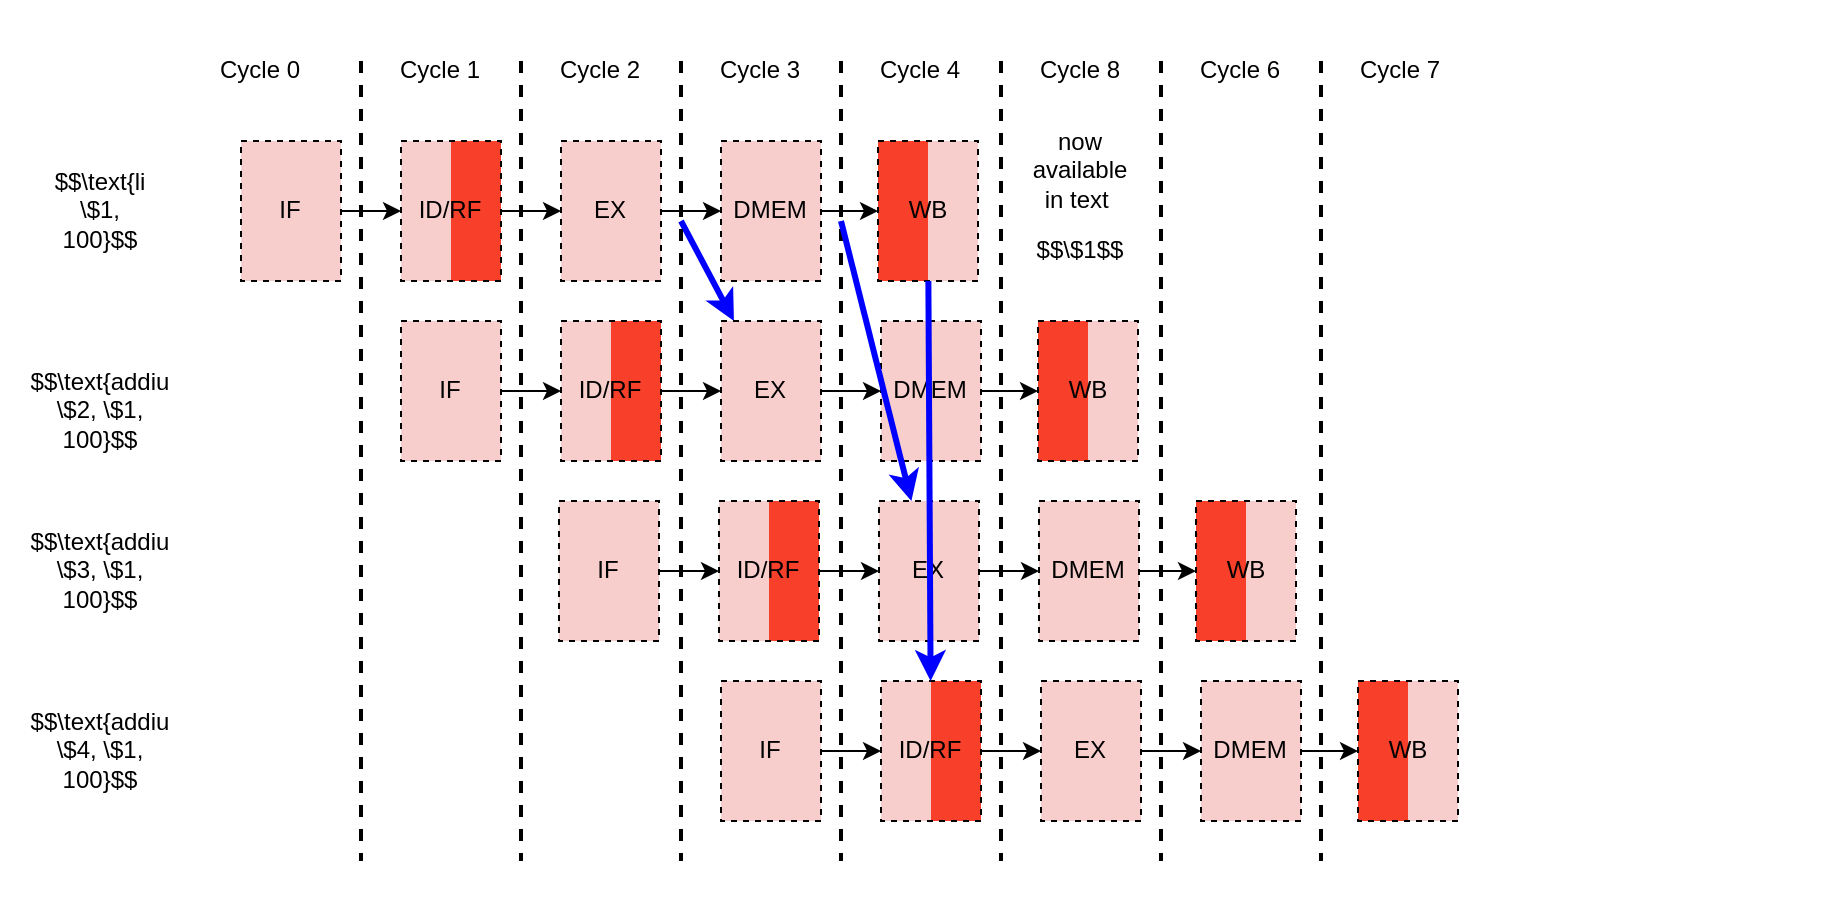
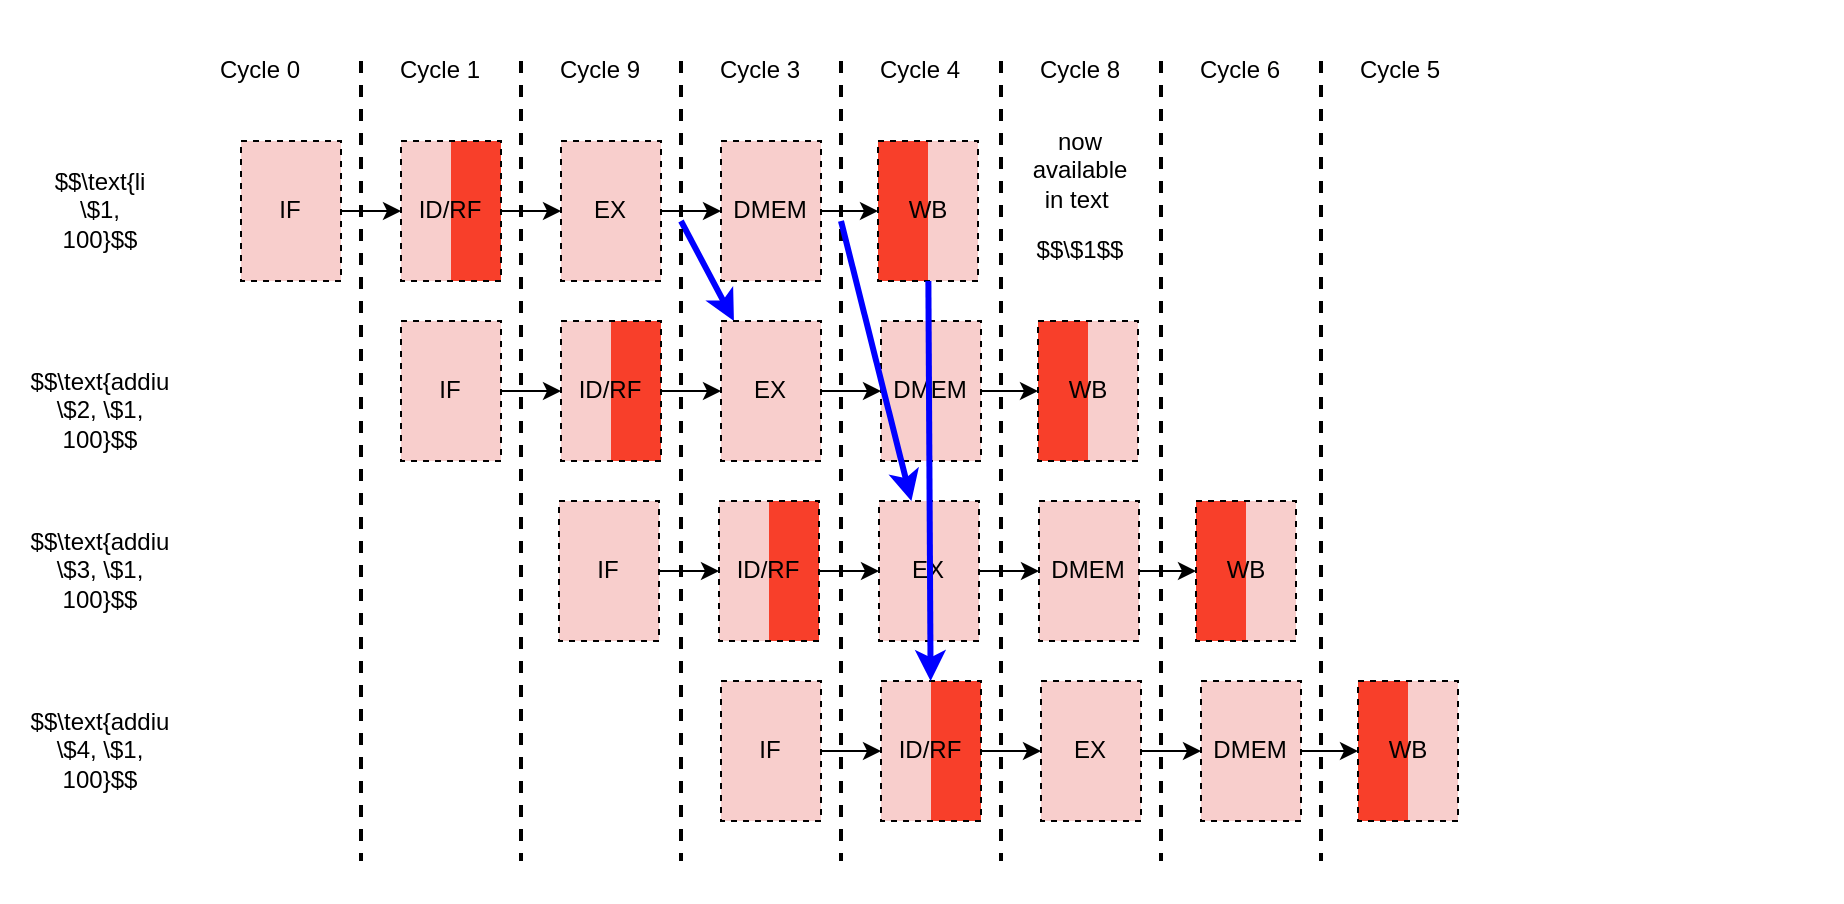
node "Cycle 2": label "Cycle 2" -> "Cycle 9"
node "Cycle 7": label "Cycle 7" -> "Cycle 5"
